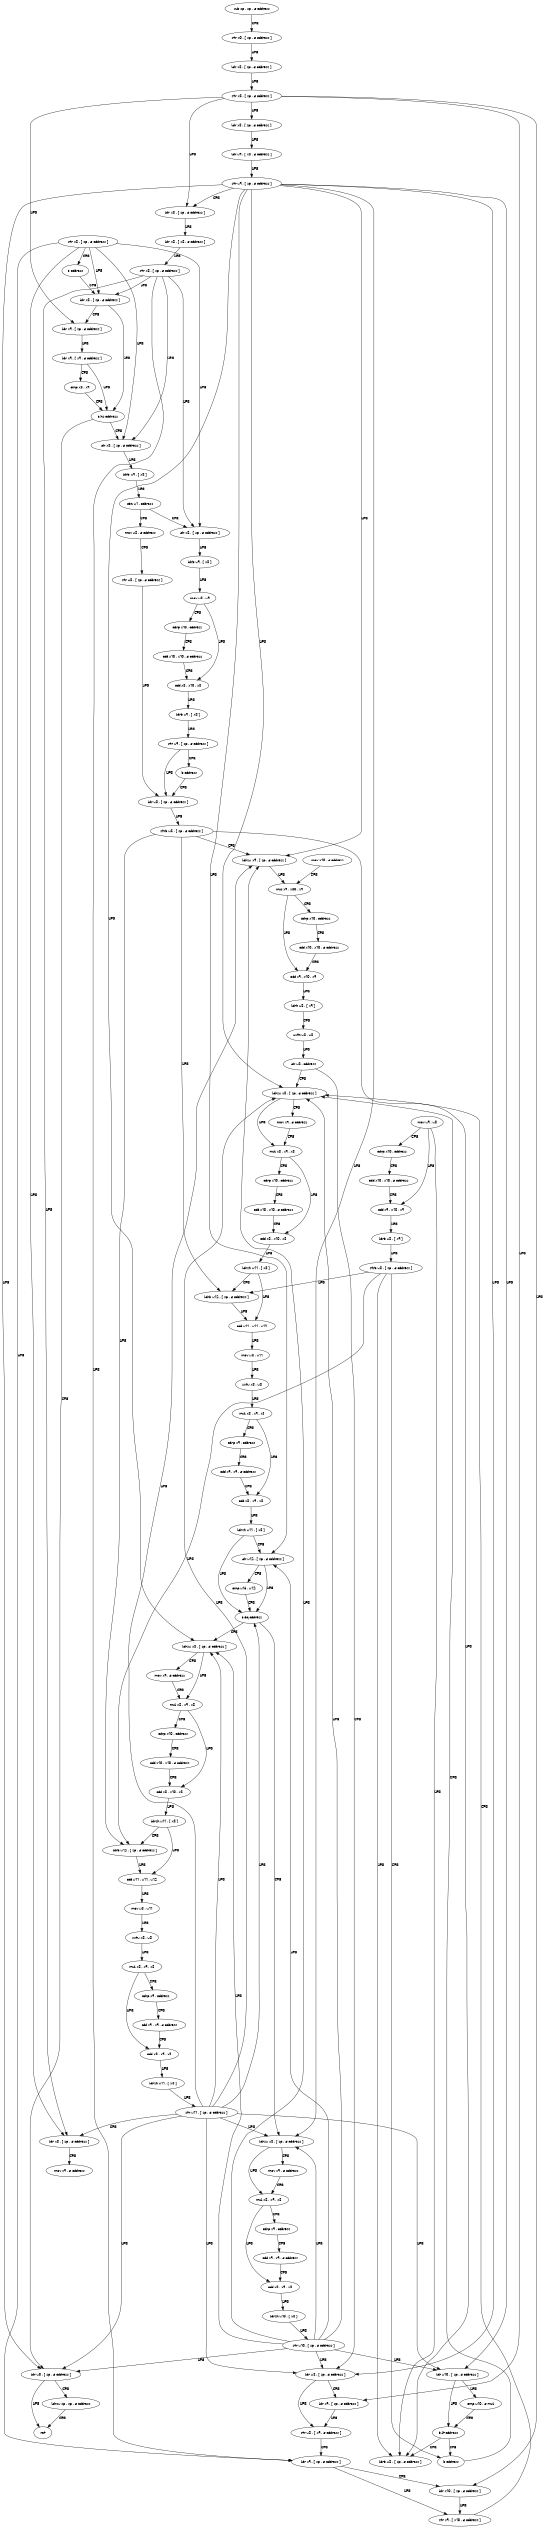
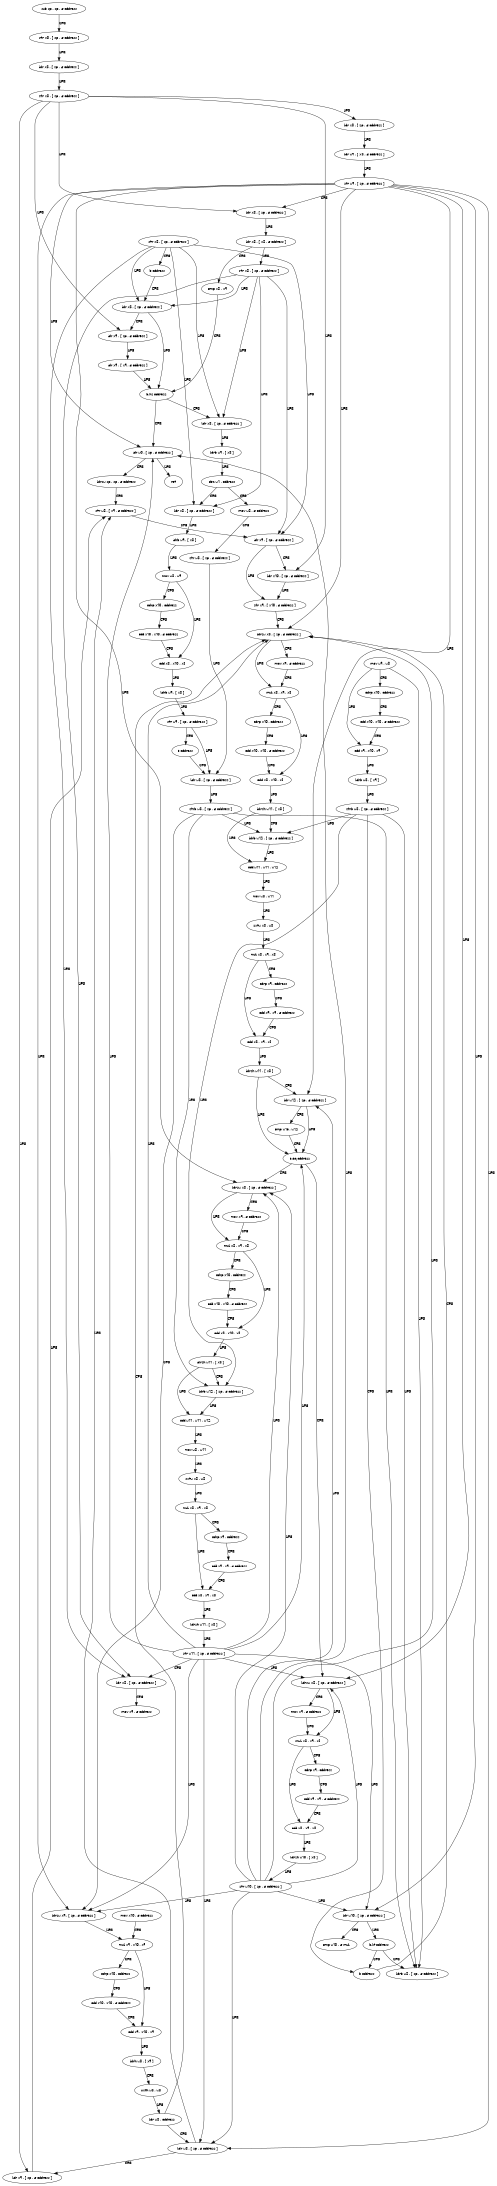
edge "ldr x9 , [ x9 , # address ]" -> "cmp x8 , x9": now "ldr x8 , [ x8 , # address ]" -> "cmp x8 , x9"
node "mul x9 , x30 , x9": label "mul x9 , x30 , x9" -> "mul x9 , x10 , x9"
edge "ldr w10 , [ sp , # address ]" -> "cmp w10 , # mul": label "DFG" -> "CFG"
edge "ldrsw sp , sp , # address" -> "ret": now "ldrsw sp , sp , # address" -> "str w8 , [ x9 , # address ]"
edge "cmp w10 , # mul" -> "b.lt address": removed, label "CFG"
